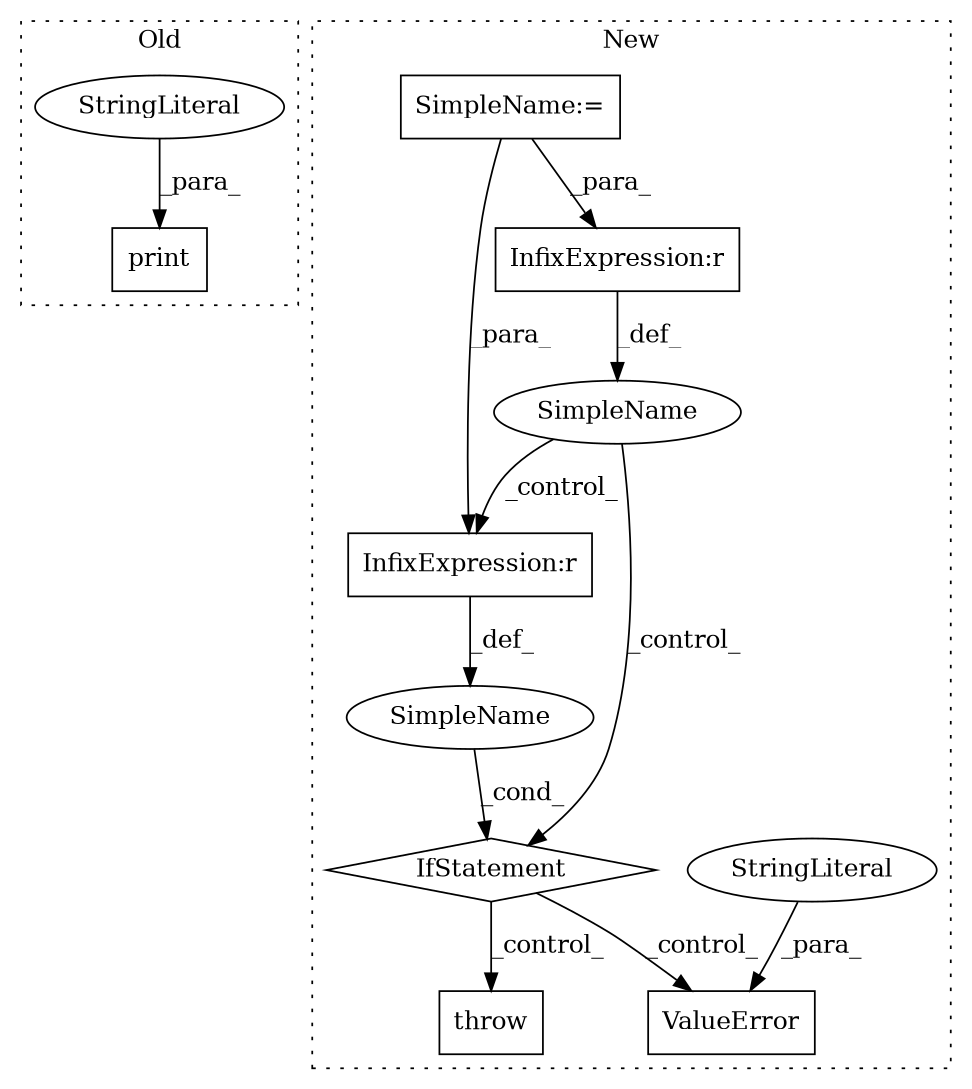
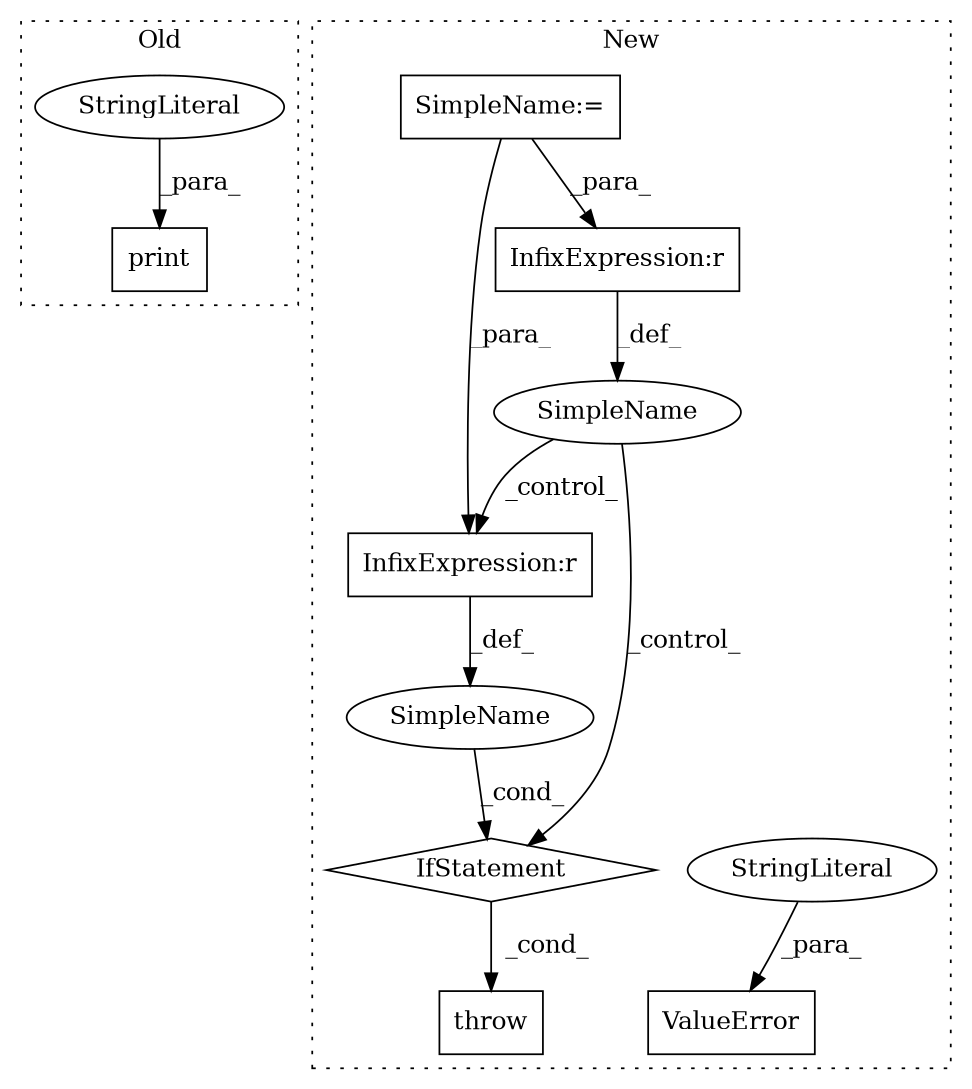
edge "IfStatement" -> "ValueError": removed, label "_control_"
edge "IfStatement" -> "throw": label "_control_" -> "_cond_"
